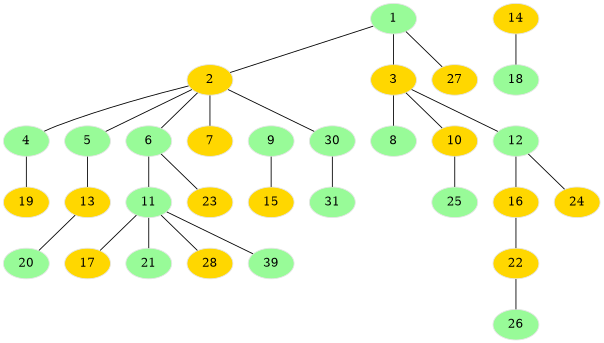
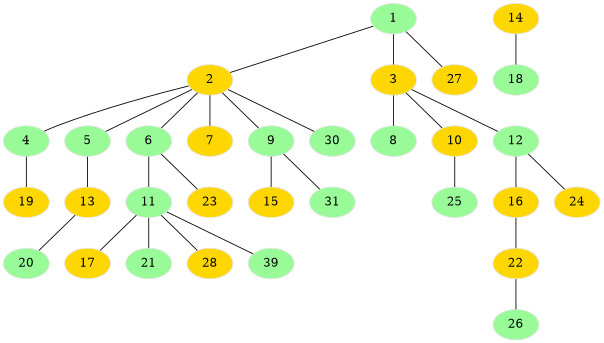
edge "2" -- "9": added
edge "30" -- "31": now "9" -- "31"
